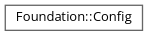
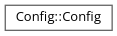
node "Foundation::Config": label "Foundation::Config" -> "Config::Config"
